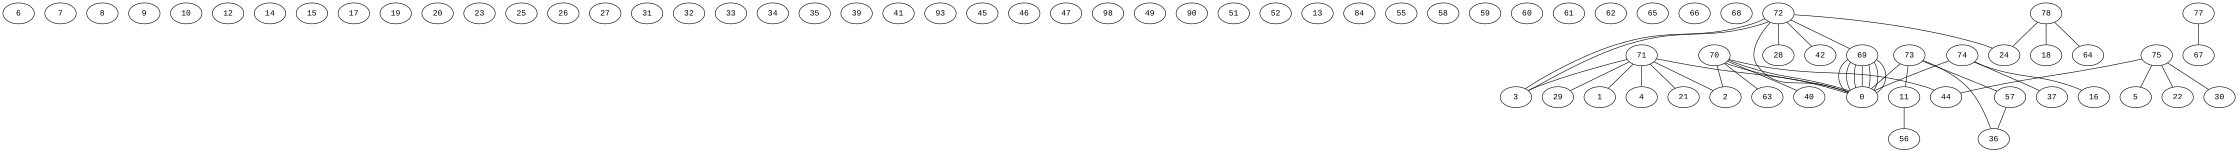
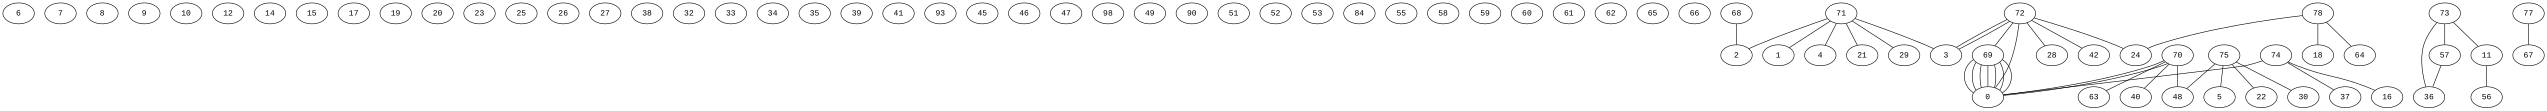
node "31": label "31" -> "38"
node "13": label "13" -> "53"
edge "71" -- "0": removed
edge "73" -- "0": removed
edge "70" -- "2": now "68" -- "2"
node "44": label "44" -> "48"
